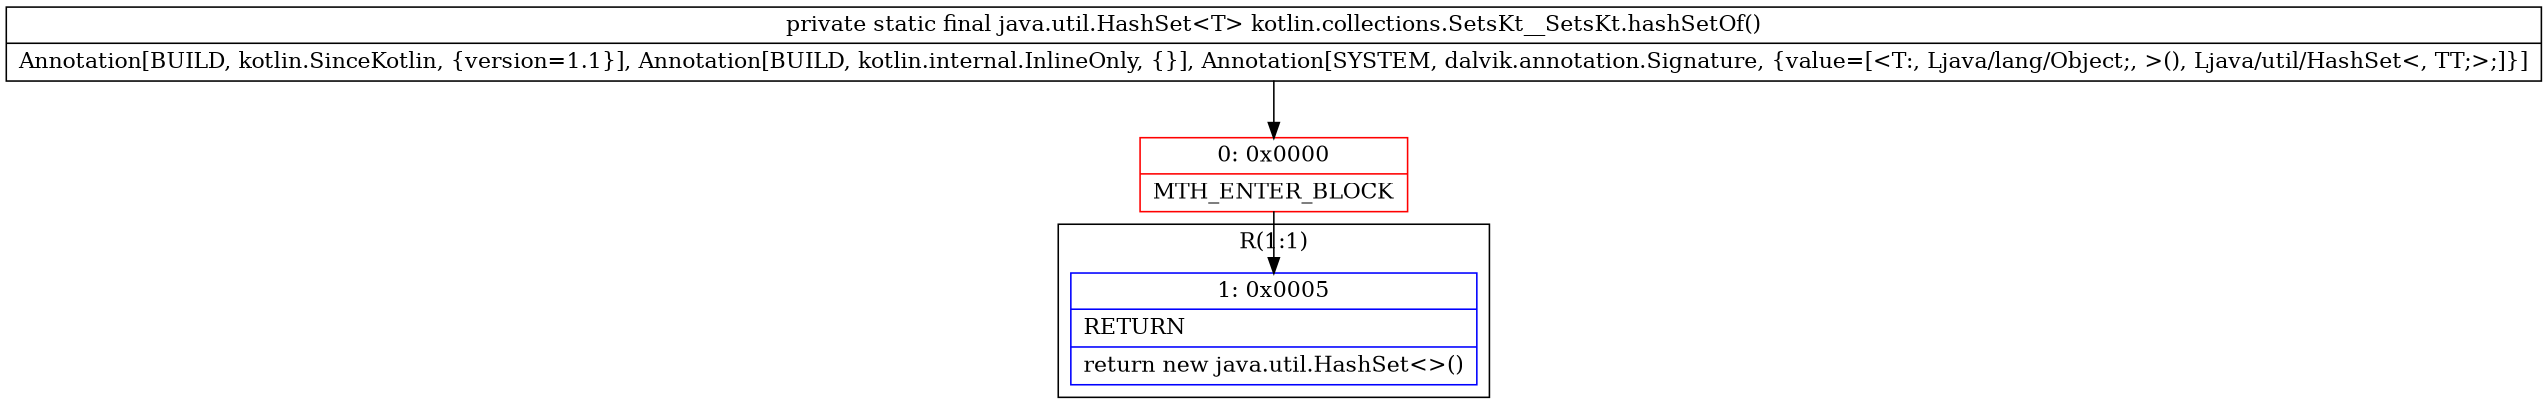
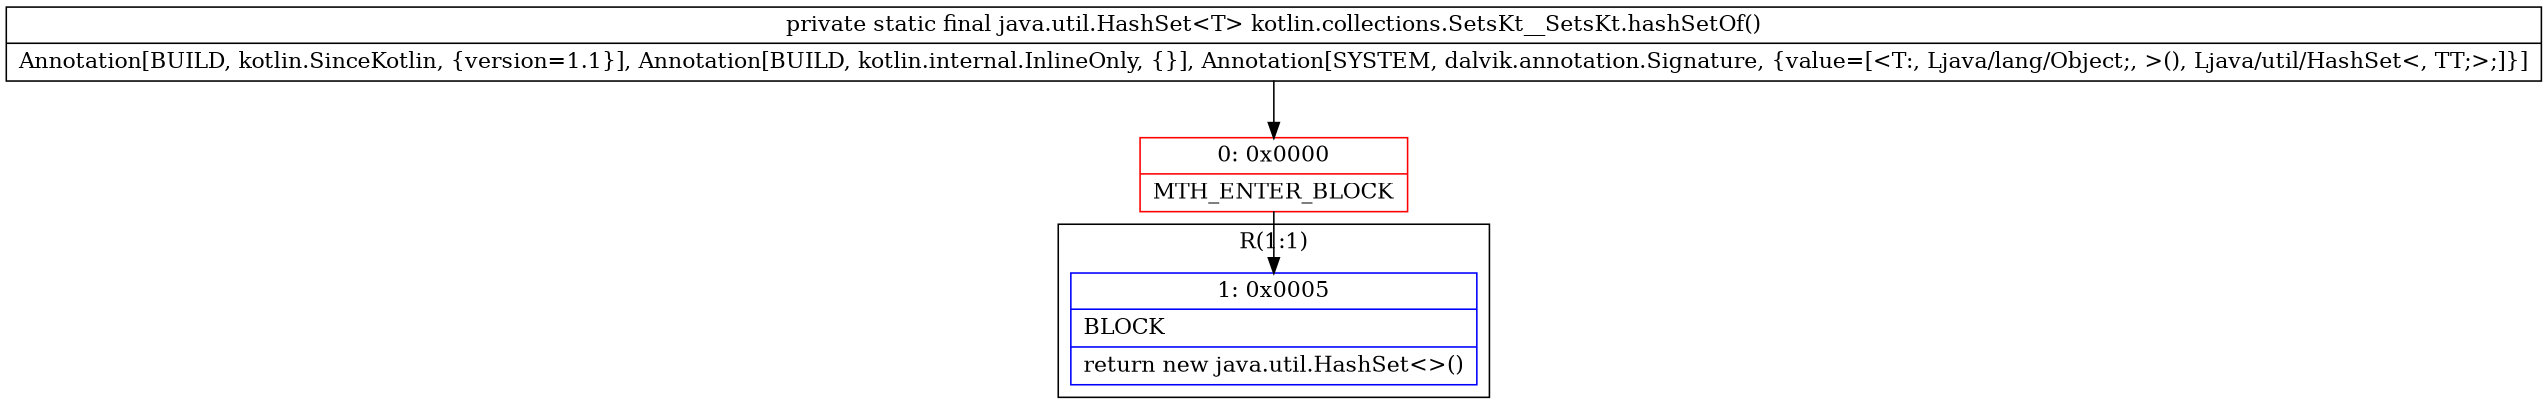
node "1: 0x0005": text "RETURN" -> "BLOCK"
